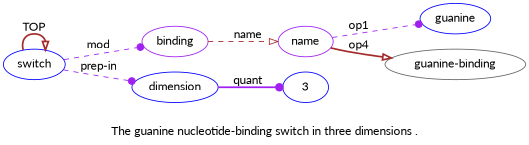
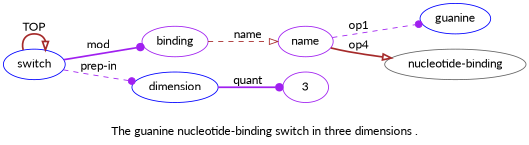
edge "switch" -> "binding": style dashed -> bold
node "guanine-binding": label "guanine-binding" -> "nucleotide-binding"
node "3": color blue -> purple
